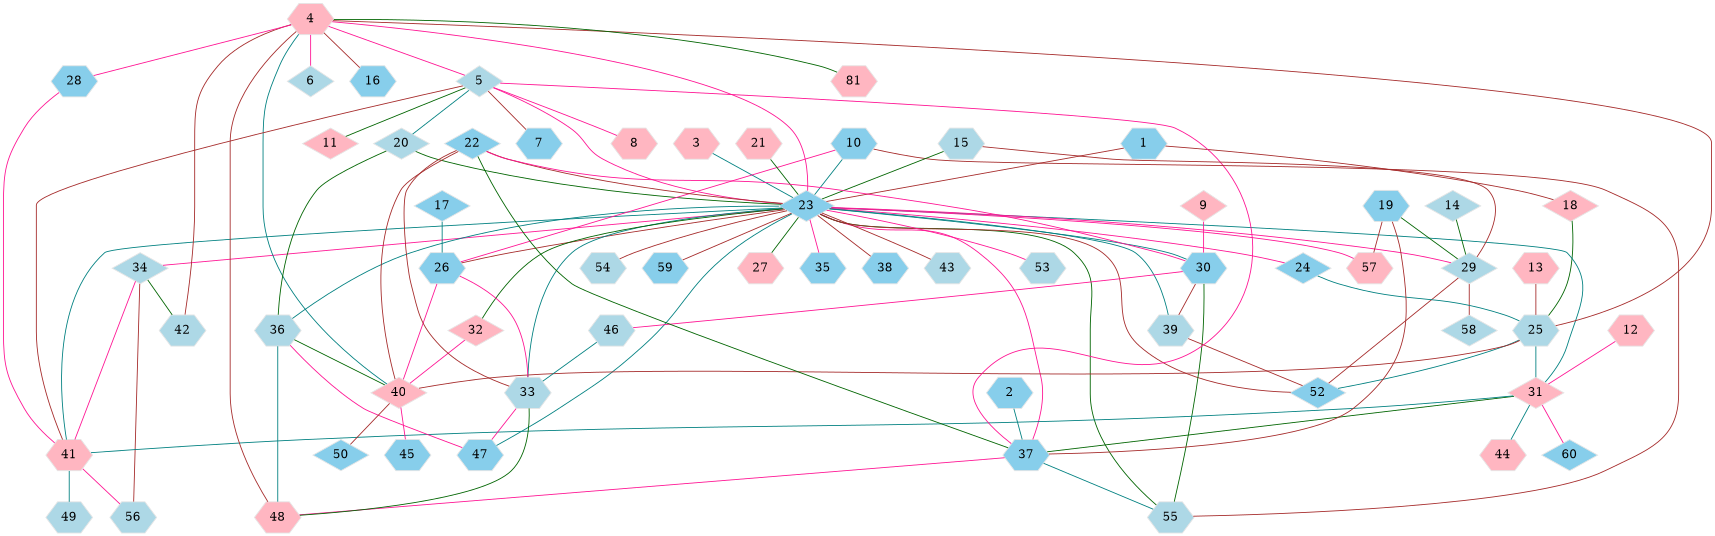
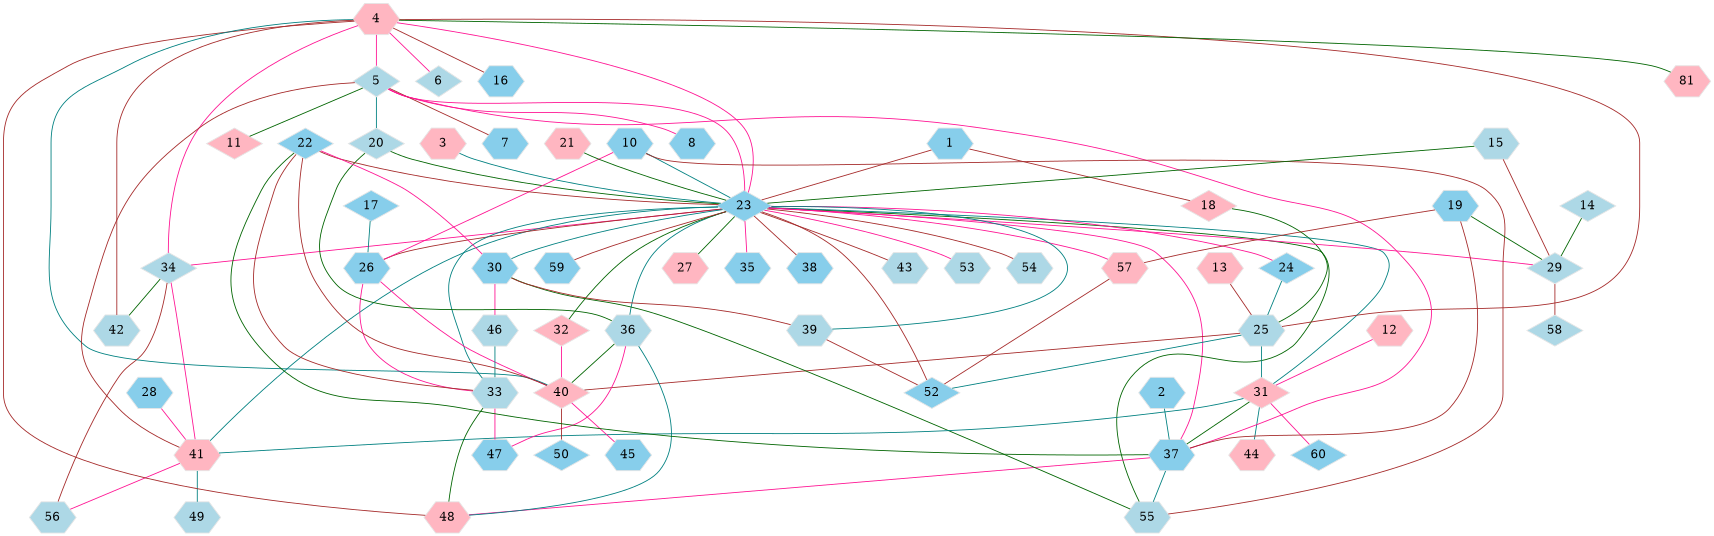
edge "4" -- "28": now "4" -- "34"
node "8": fillcolor lightpink -> skyblue
node "9": removed
edge "29" -- "52": now "57" -- "52"
edge "23" -- "47": removed
